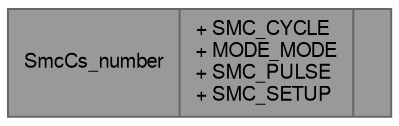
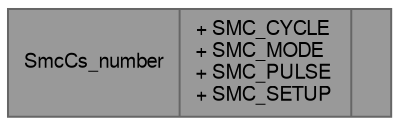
node "SmcCs_number": text "+ MODE_MODE" -> "+ SMC_MODE"
